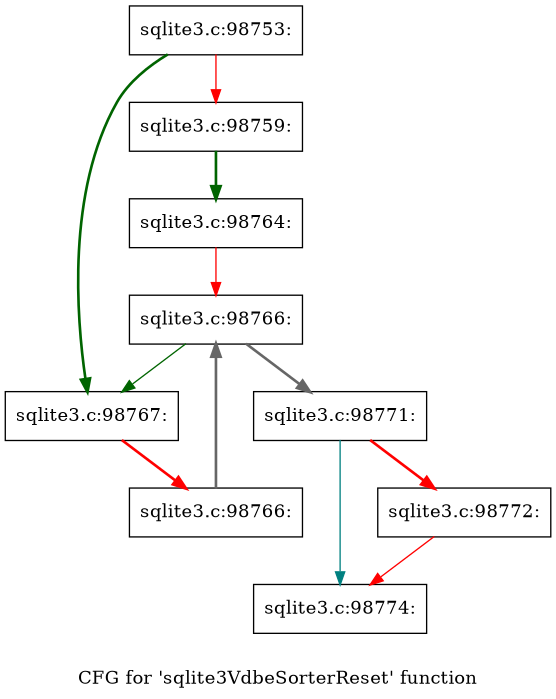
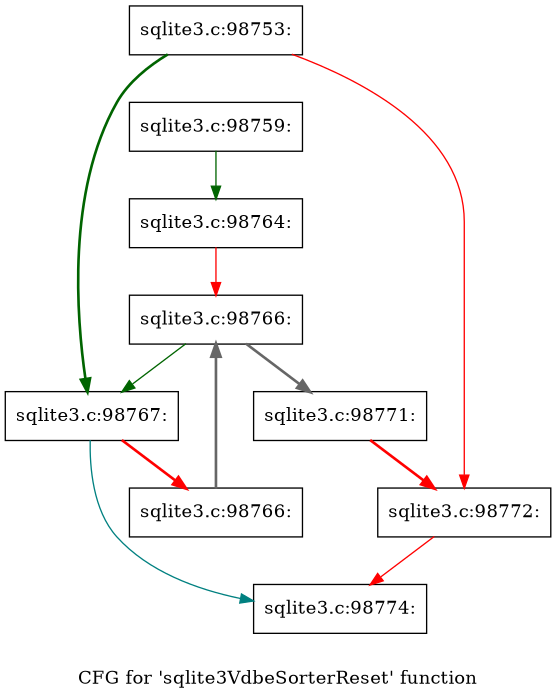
edge "sqlite3.c:98753:" -> "sqlite3.c:98759:": now "sqlite3.c:98753:" -> "sqlite3.c:98772:"
edge "sqlite3.c:98759:" -> "sqlite3.c:98764:": style bold -> solid
edge "sqlite3.c:98771:" -> "sqlite3.c:98774:": now "sqlite3.c:98767:" -> "sqlite3.c:98774:"
